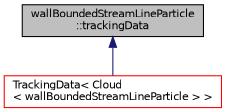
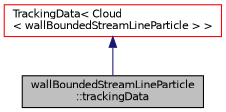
edge "TrackingData< Cloud < wallBoundedStreamLineParticle > >" -> "wallBoundedStreamLineParticle ::trackingData": reversed
